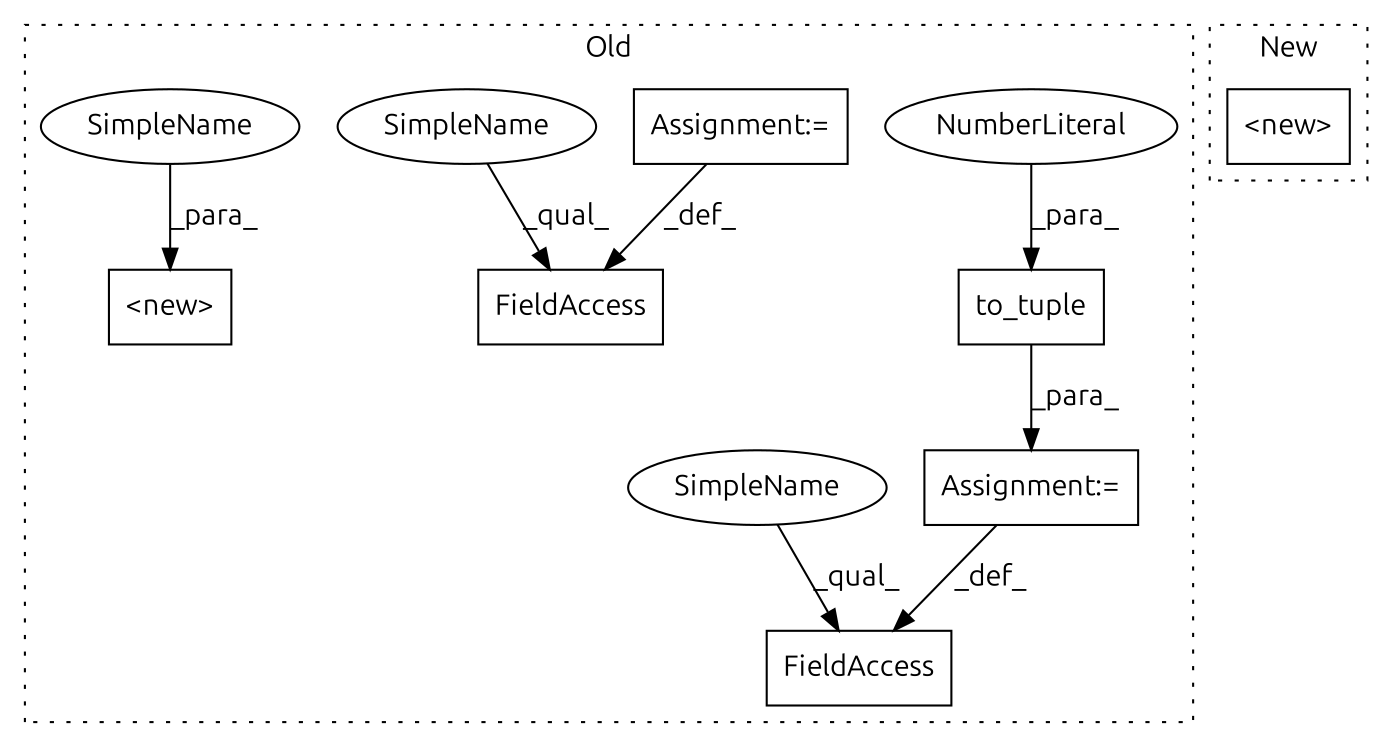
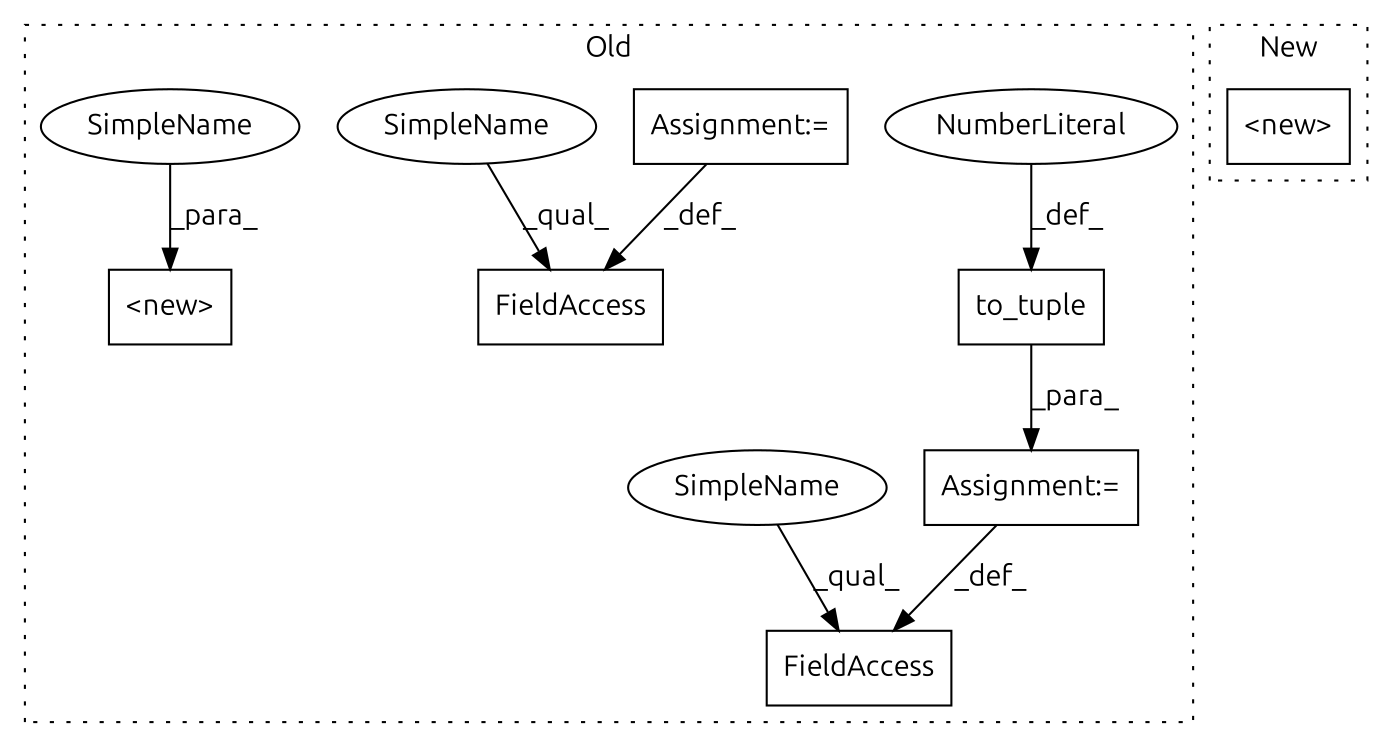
edge "NumberLiteral" -> "to_tuple": label "_para_" -> "_def_"
